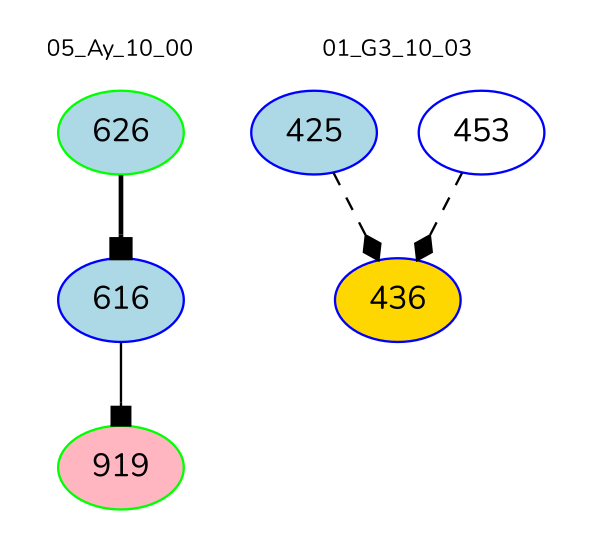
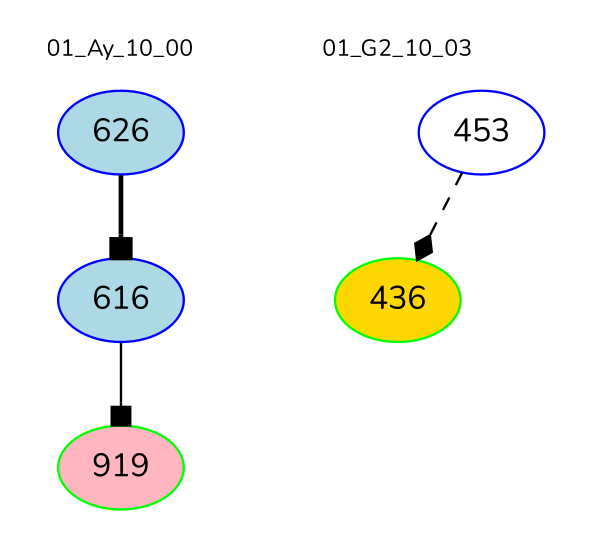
cluster "05_Ay_10_00": label "05_Ay_10_00" -> "01_Ay_10_00"
cluster "01_G3_10_03": label "01_G3_10_03" -> "01_G2_10_03"
node "626": color green -> blue
node "425": removed
node "436": color blue -> green
